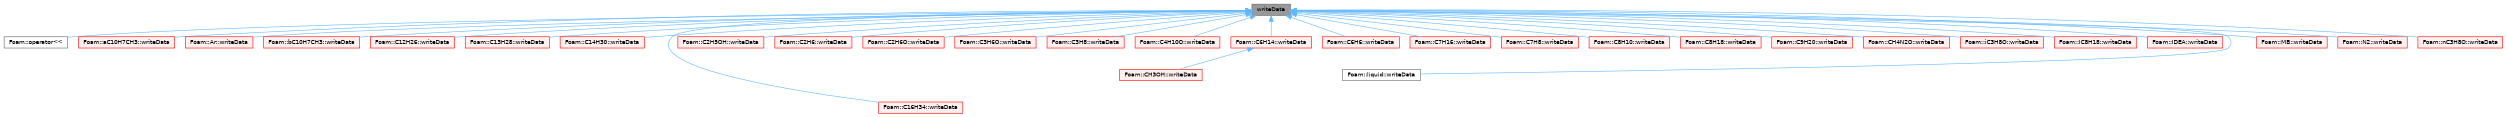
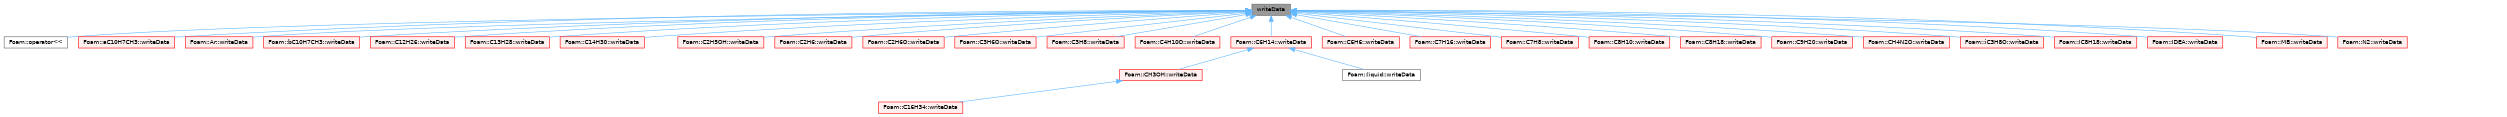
node "Foam::nC3H8O::writeData": removed
edge "Foam::C16H34::writeData" -> "writeData": now "Foam::C16H34::writeData" -> "Foam::CH3OH::writeData"
edge "Foam::liquid::writeData" -> "writeData": now "Foam::liquid::writeData" -> "Foam::C6H14::writeData"
